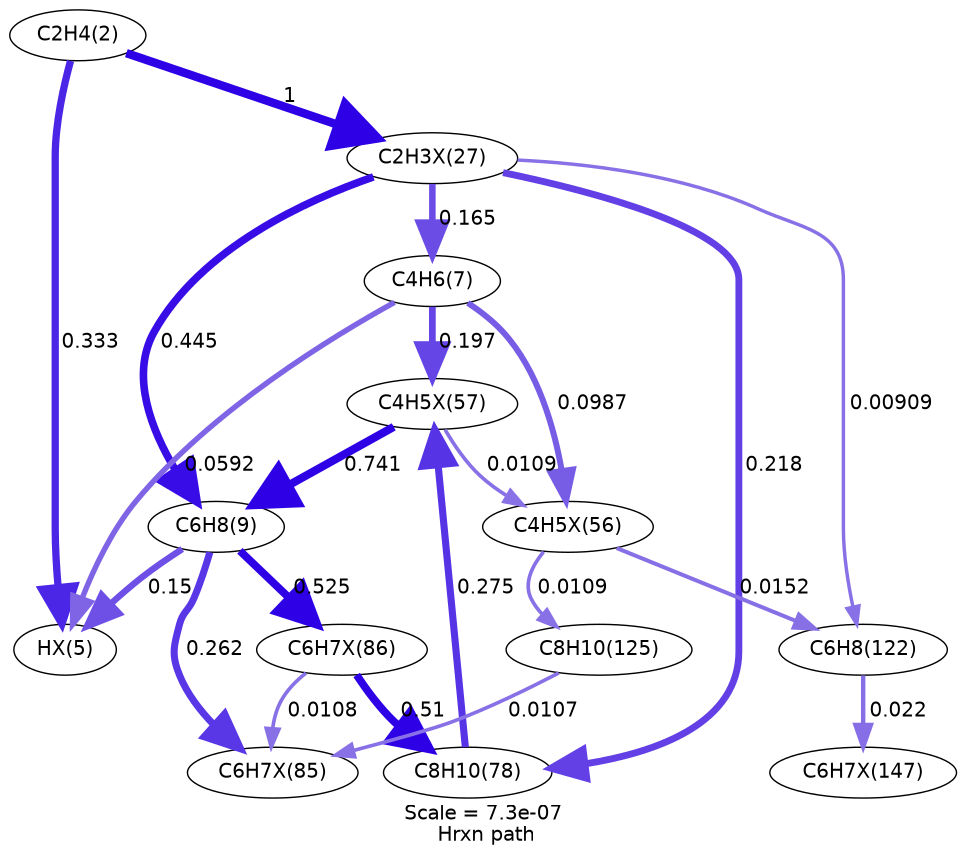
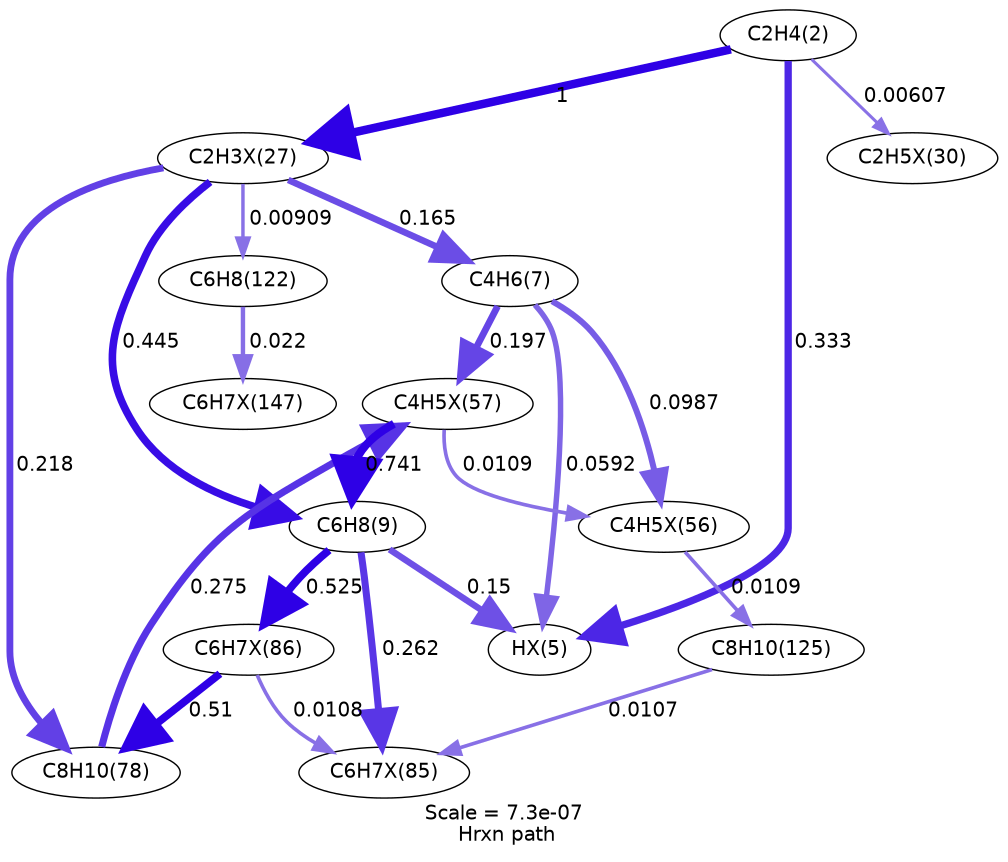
node "C2H5X(30)": added
edge "C4H5X(56)" -> "C6H8(122)": removed, label "0.0152"
